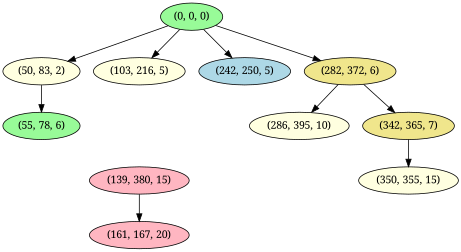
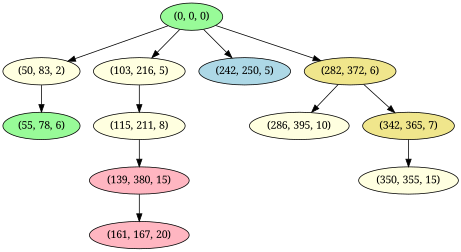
node "(115, 211, 8)": added
